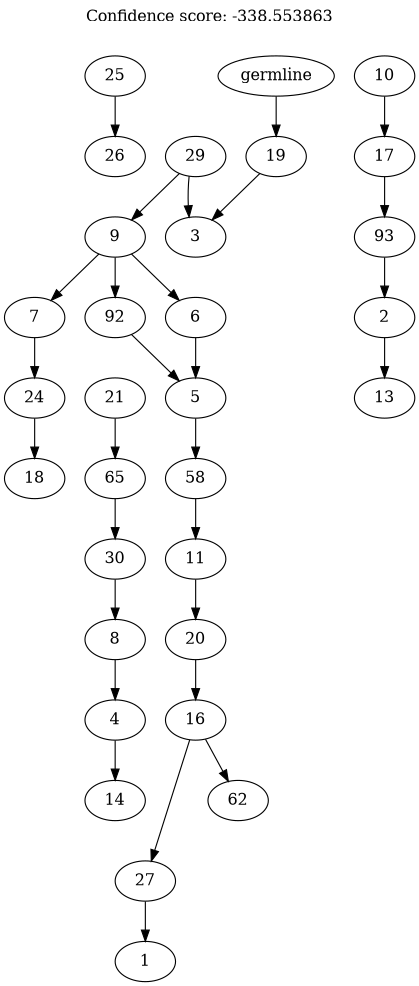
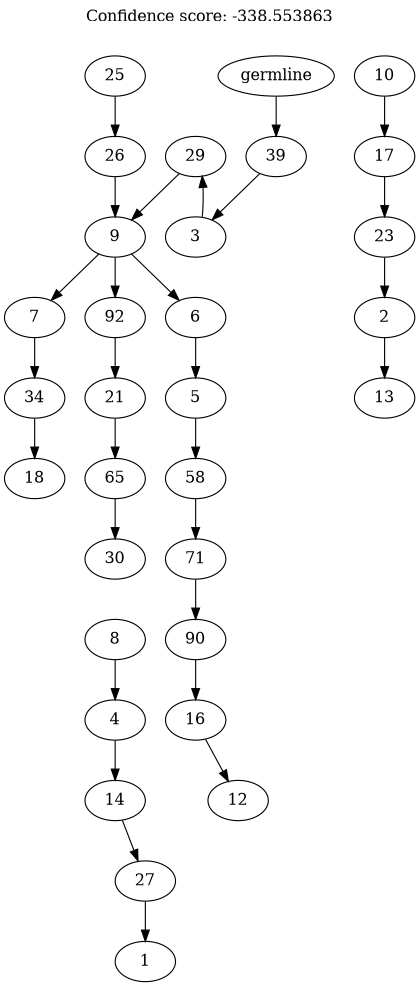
node "19": label "19" -> "39"
edge "26" -> "9": added
edge "29" -> "3": reversed
node "93": label "93" -> "23"
edge "92" -> "5": now "92" -> "21"
node "24": label "24" -> "34"
node "11": label "11" -> "71"
edge "30" -> "8": removed
node "20": label "20" -> "90"
edge "16" -> "27": now "14" -> "27"
node "62": label "62" -> "12"
